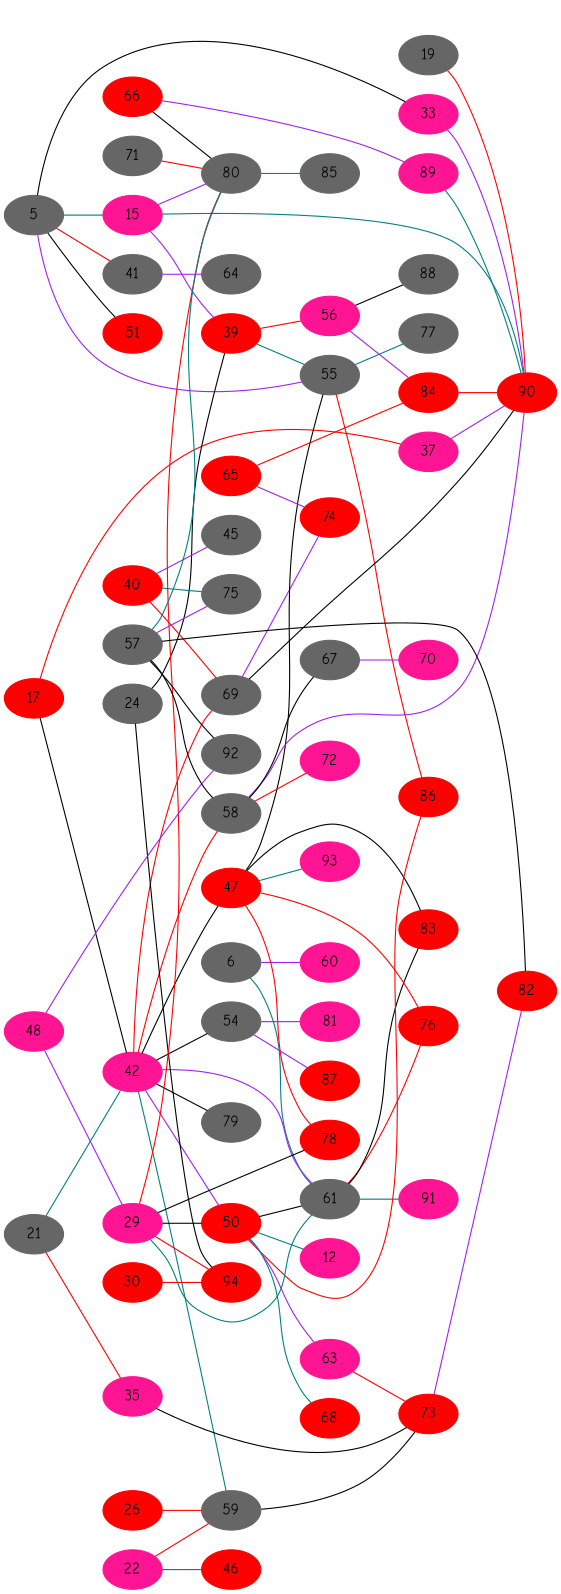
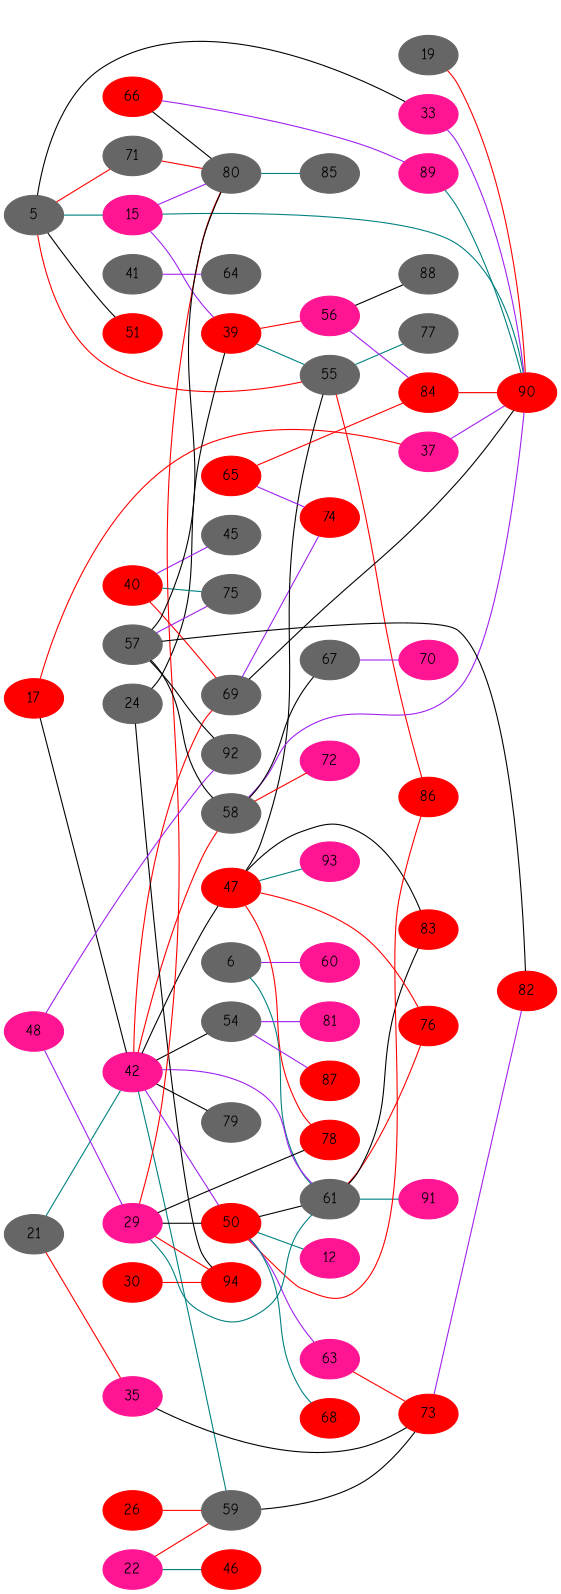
edge "5" -- "41": now "5" -- "71"
edge "5" -- "55": color purple -> red
edge "80" -- "57": color teal -> black
